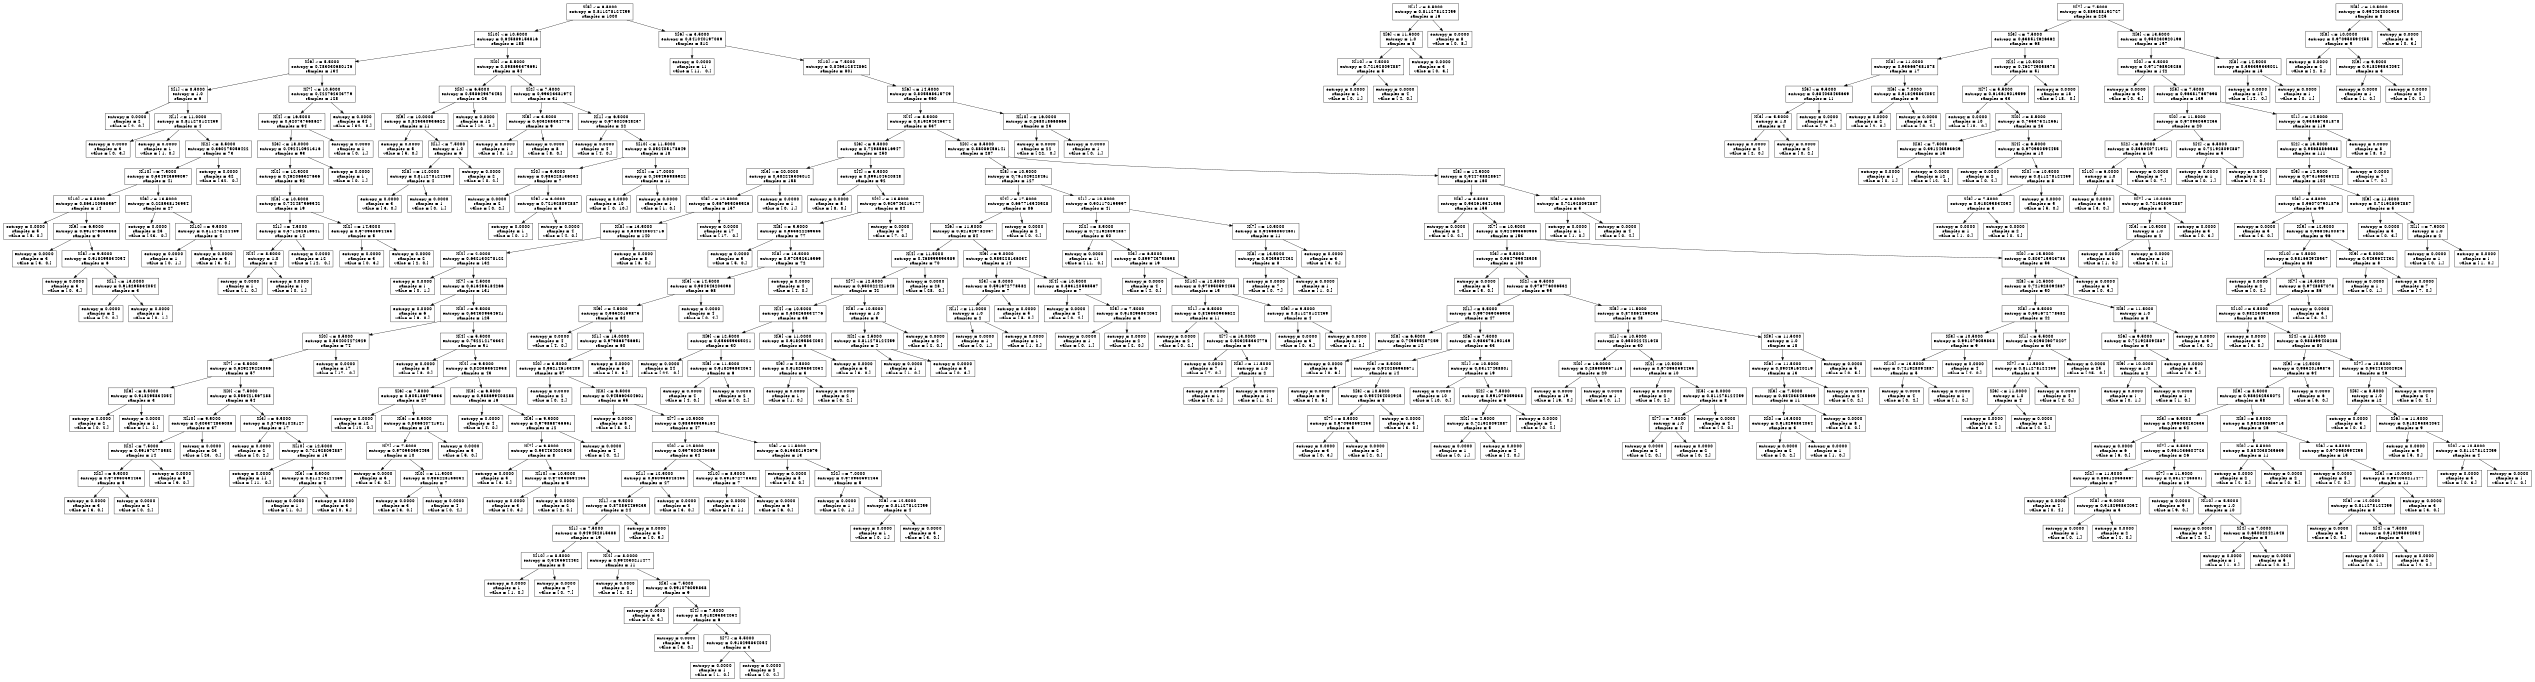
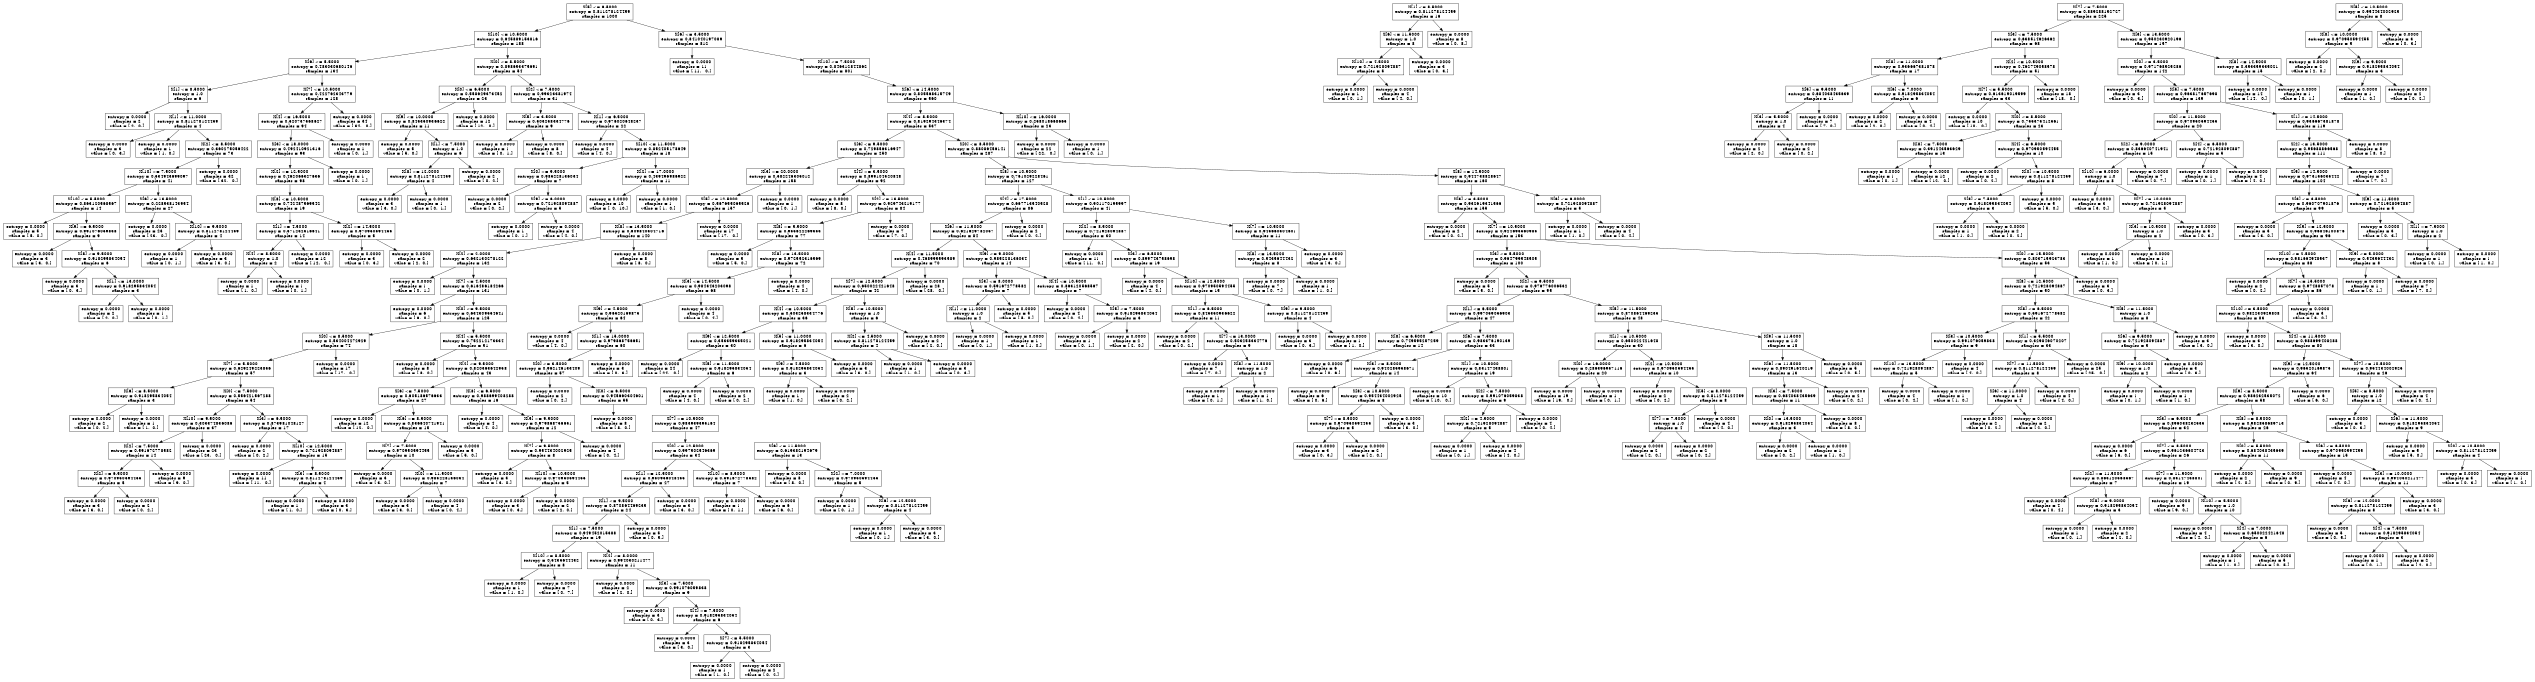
node "X[2] <= 12.5000 entropy = 0.462066327636 samples = 92": label "X[2] <= 12.5000 entropy = 0.462066327636 samples = 92" -> "X[2] <= 12.5000 entropy = 0.462066327636 samples = 98"
edge "X[0] <= 6.5000 entropy = 0.945660304601 samples = 55" -> "X[7] <= 10.5000 entropy = 0.983939395164 samples = 47": removed
edge "X[7] <= 10.5000 entropy = 0.983939395164 samples = 47" -> "X[6] <= 11.5000 entropy = 0.619382194679 samples = 13": removed
node "entropy = 0.0000 samples = 2 value = [ 0.  9.]": label "entropy = 0.0000 samples = 2 value = [ 0.  9.]" -> "entropy = 0.0000 samples = 9 value = [ 0.  9.]"
